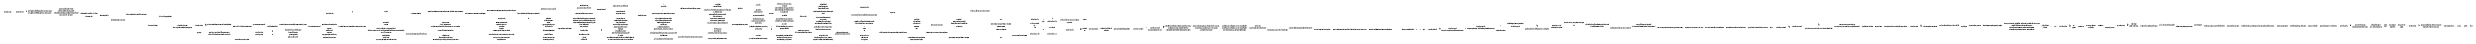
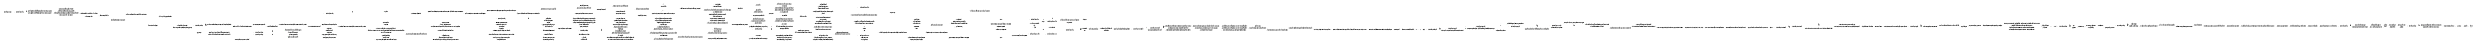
node "Я зараз спробую висловитися якомога ніжніше.": added
node "Це не твоя провина.": added
